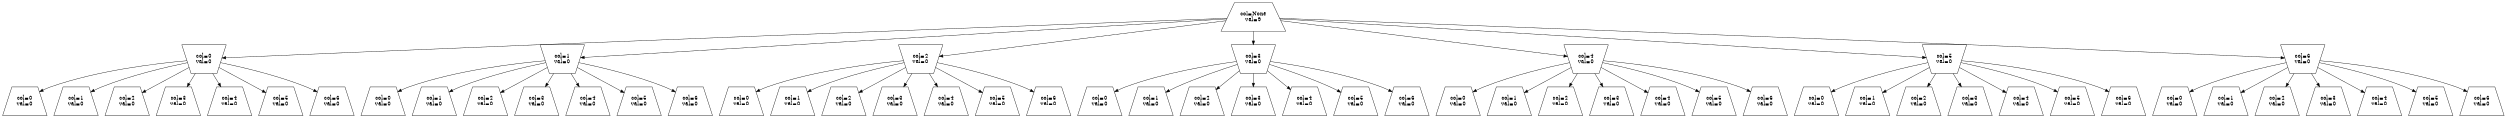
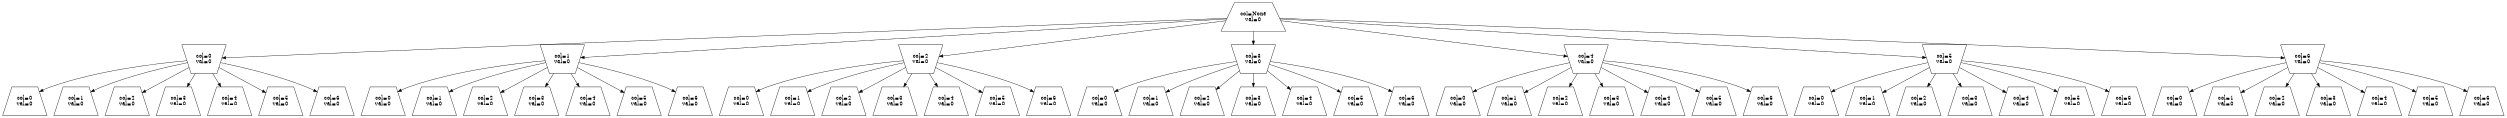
node "col=None val=9": label "col=None val=9" -> "col=None val=0"
